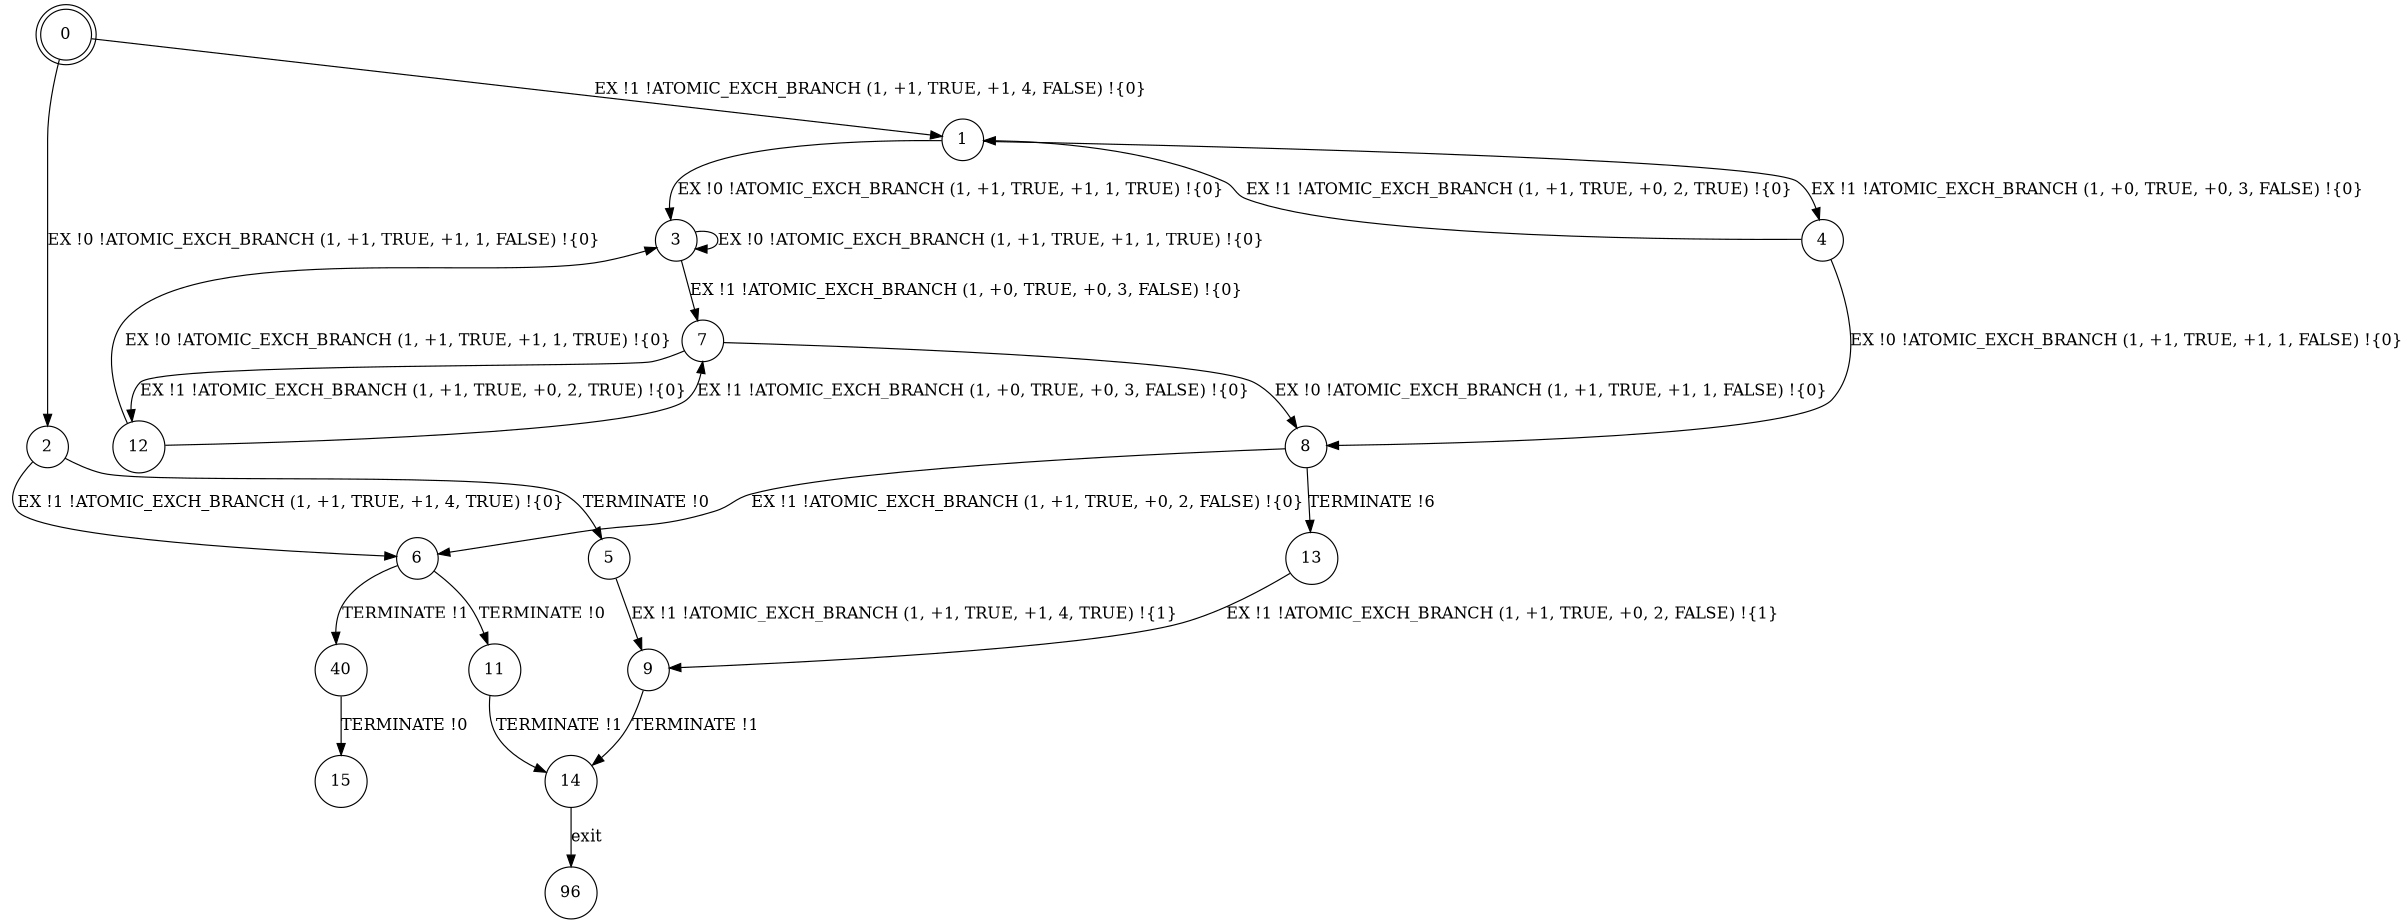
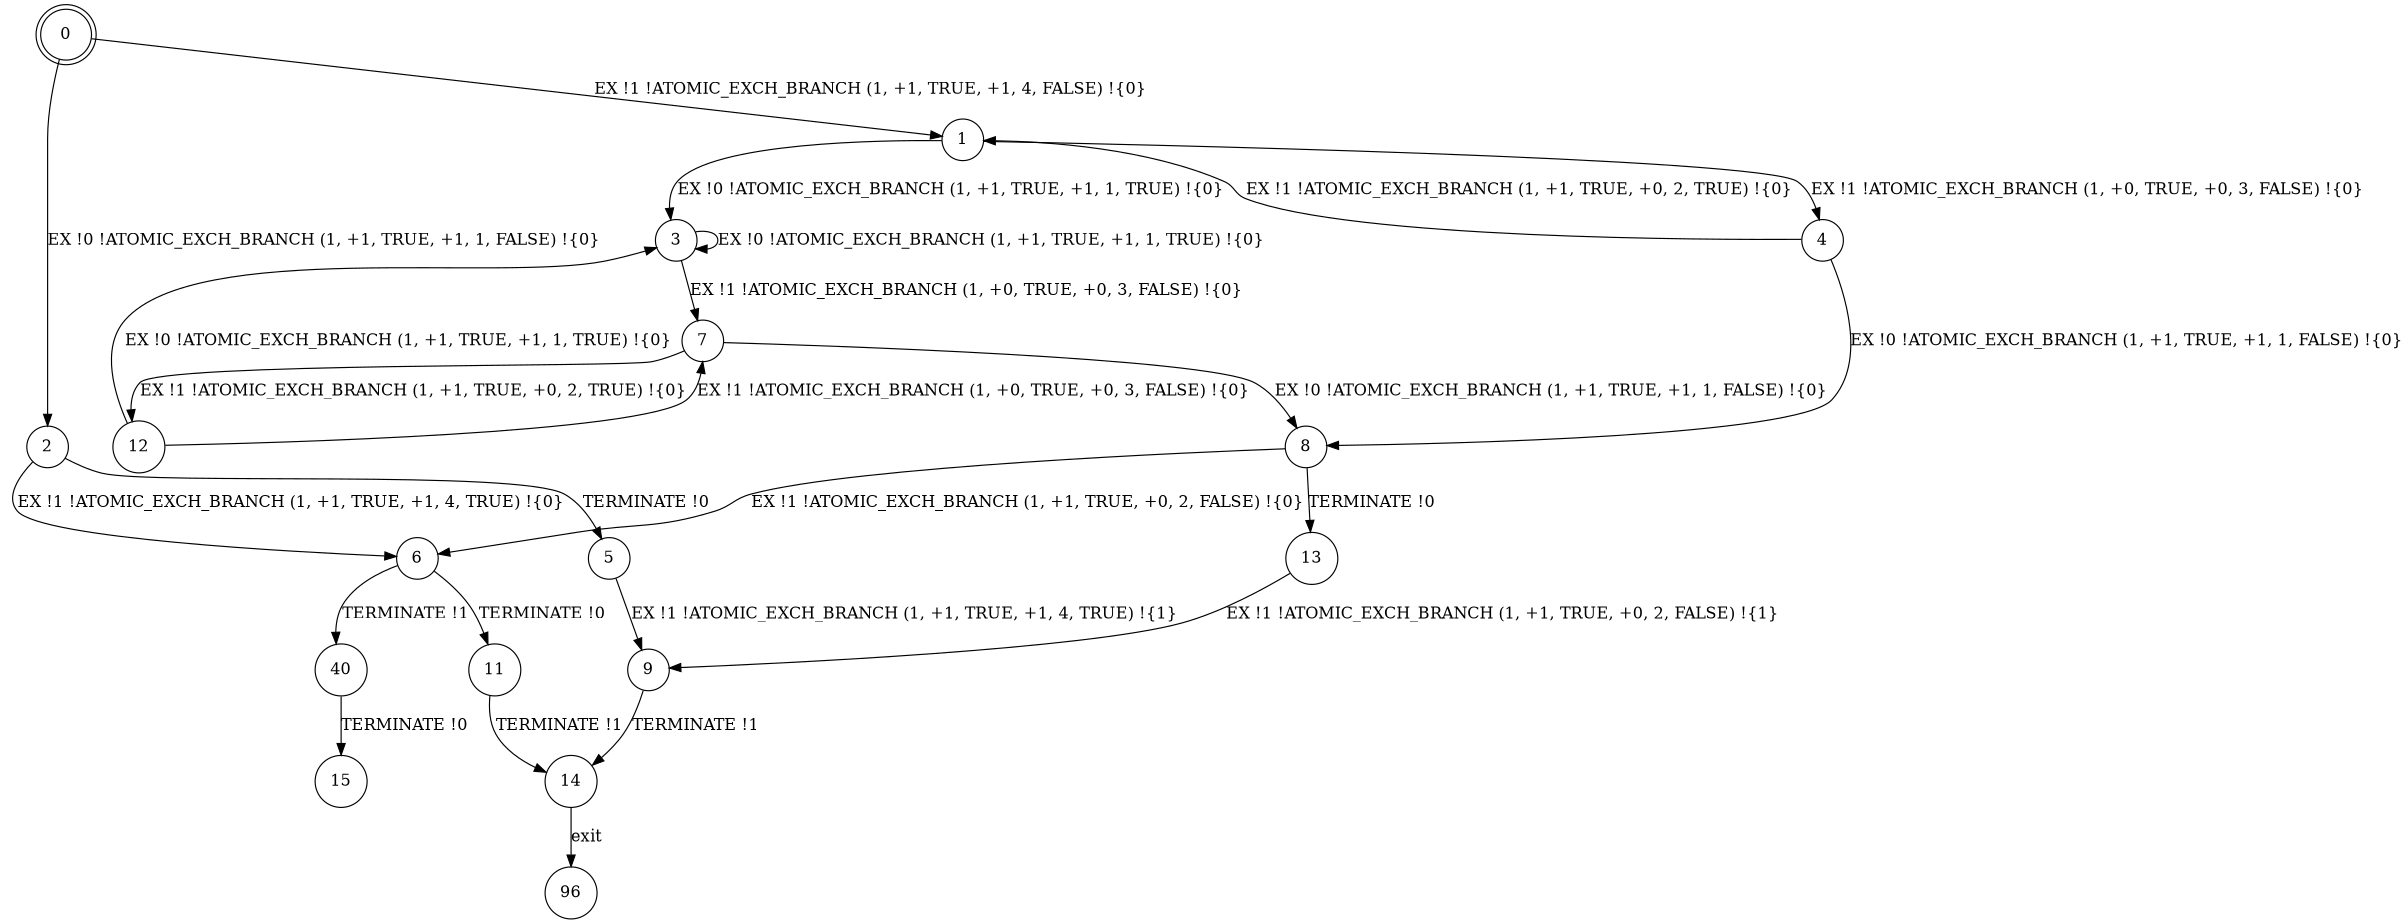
edge "8" -> "13": label "TERMINATE !6" -> "TERMINATE !0"
